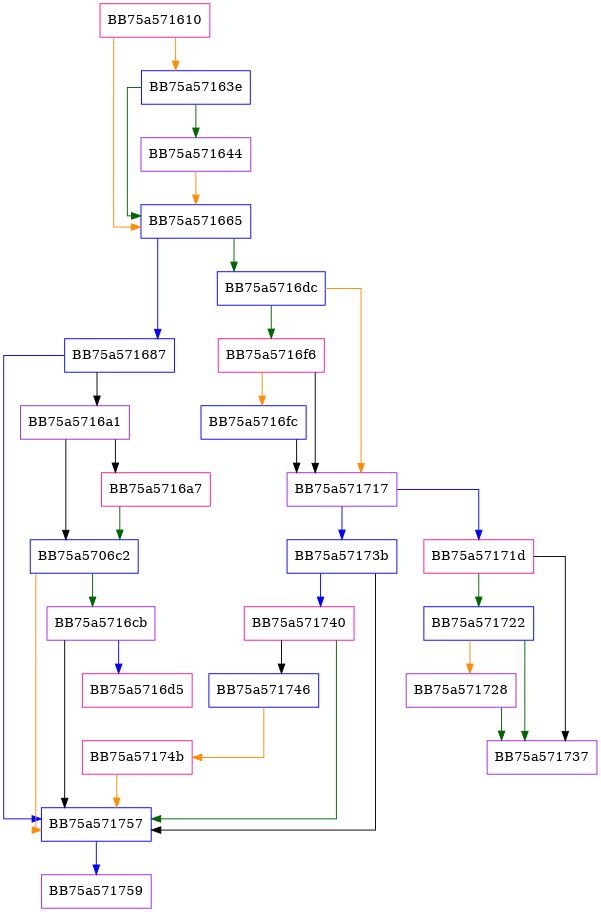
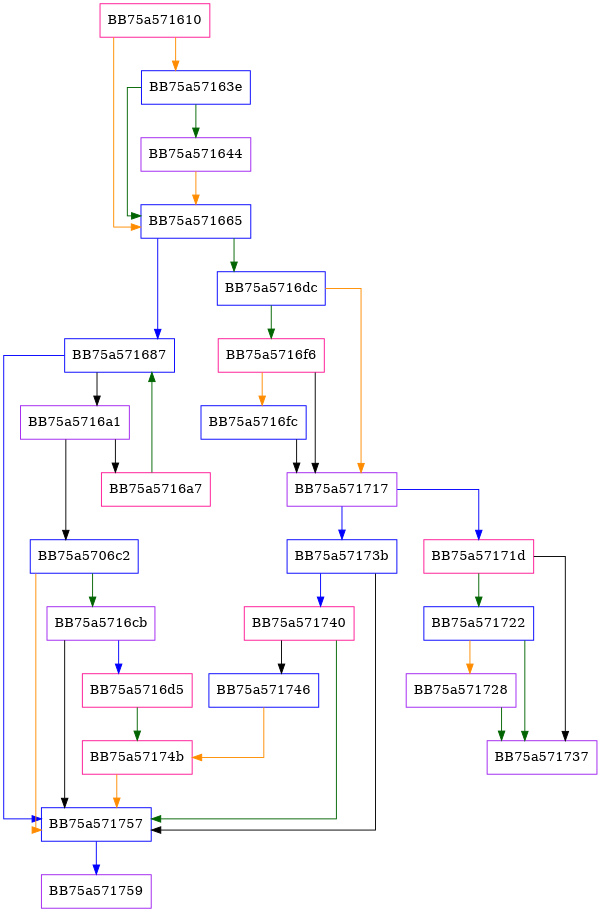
edge "BB75a5716a7" -> "BB75a5706c2": now "BB75a5716a7" -> "BB75a571687"
edge "BB75a5716d5" -> "BB75a57174b": added
